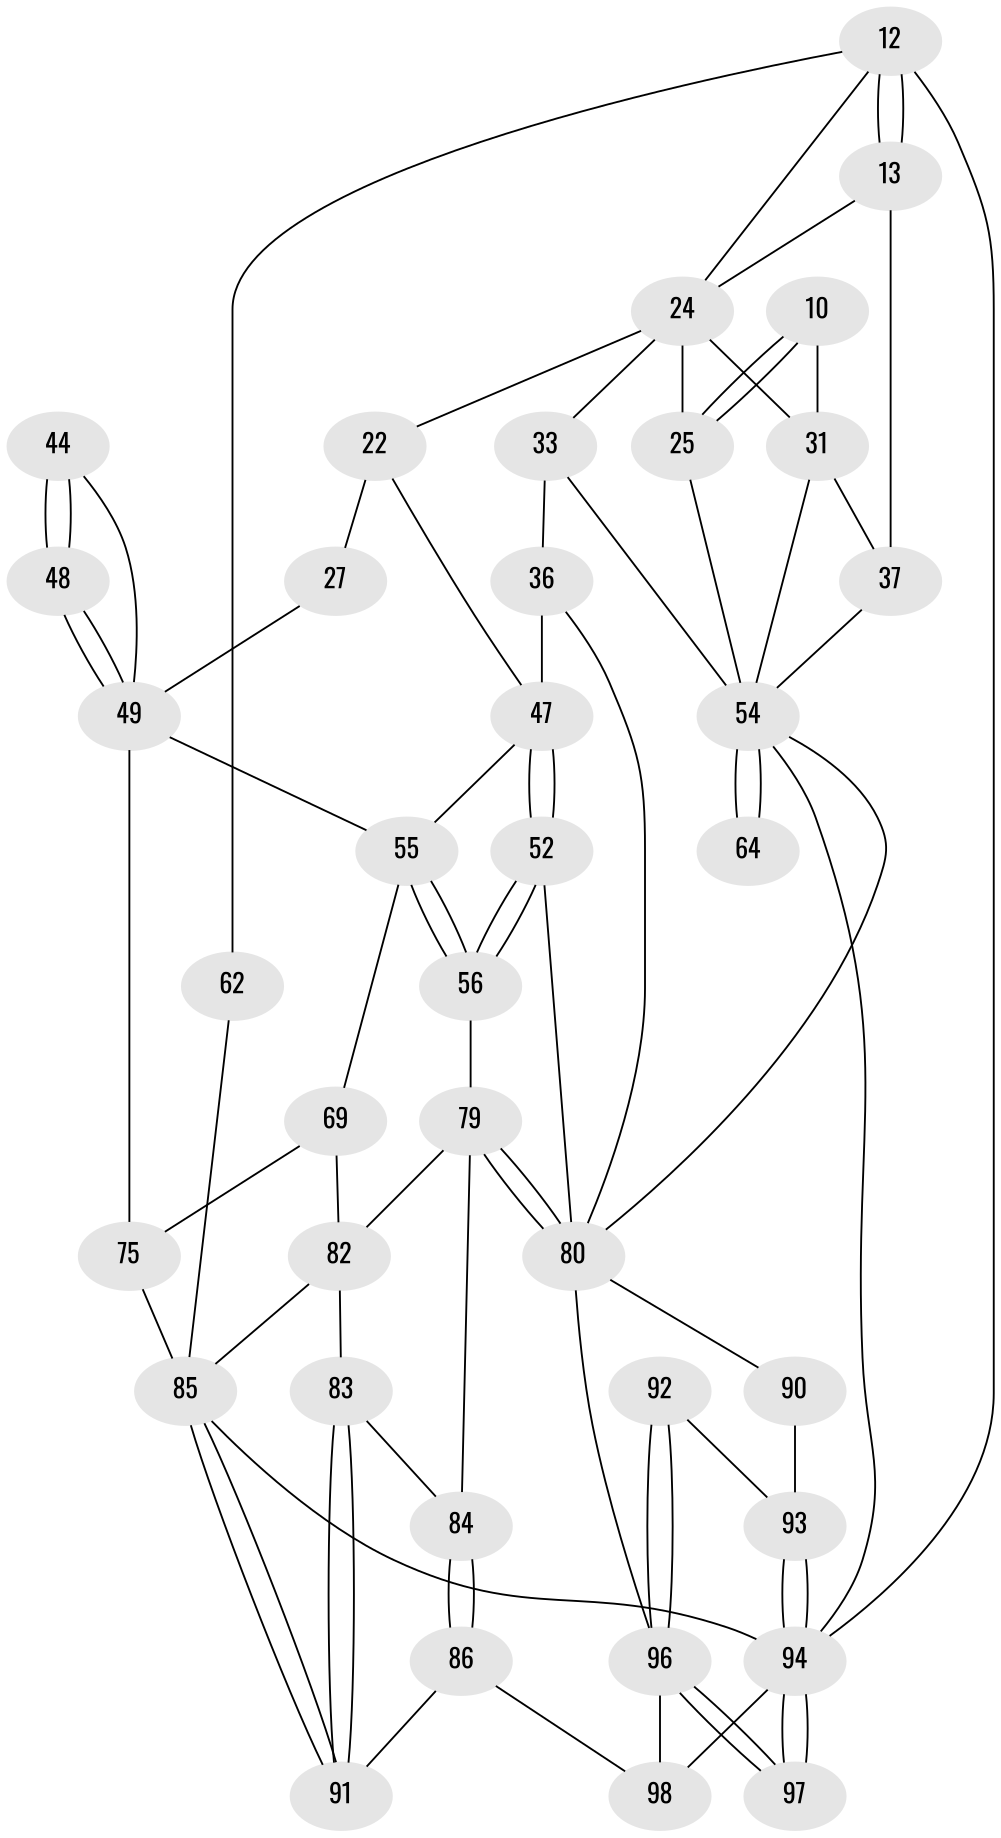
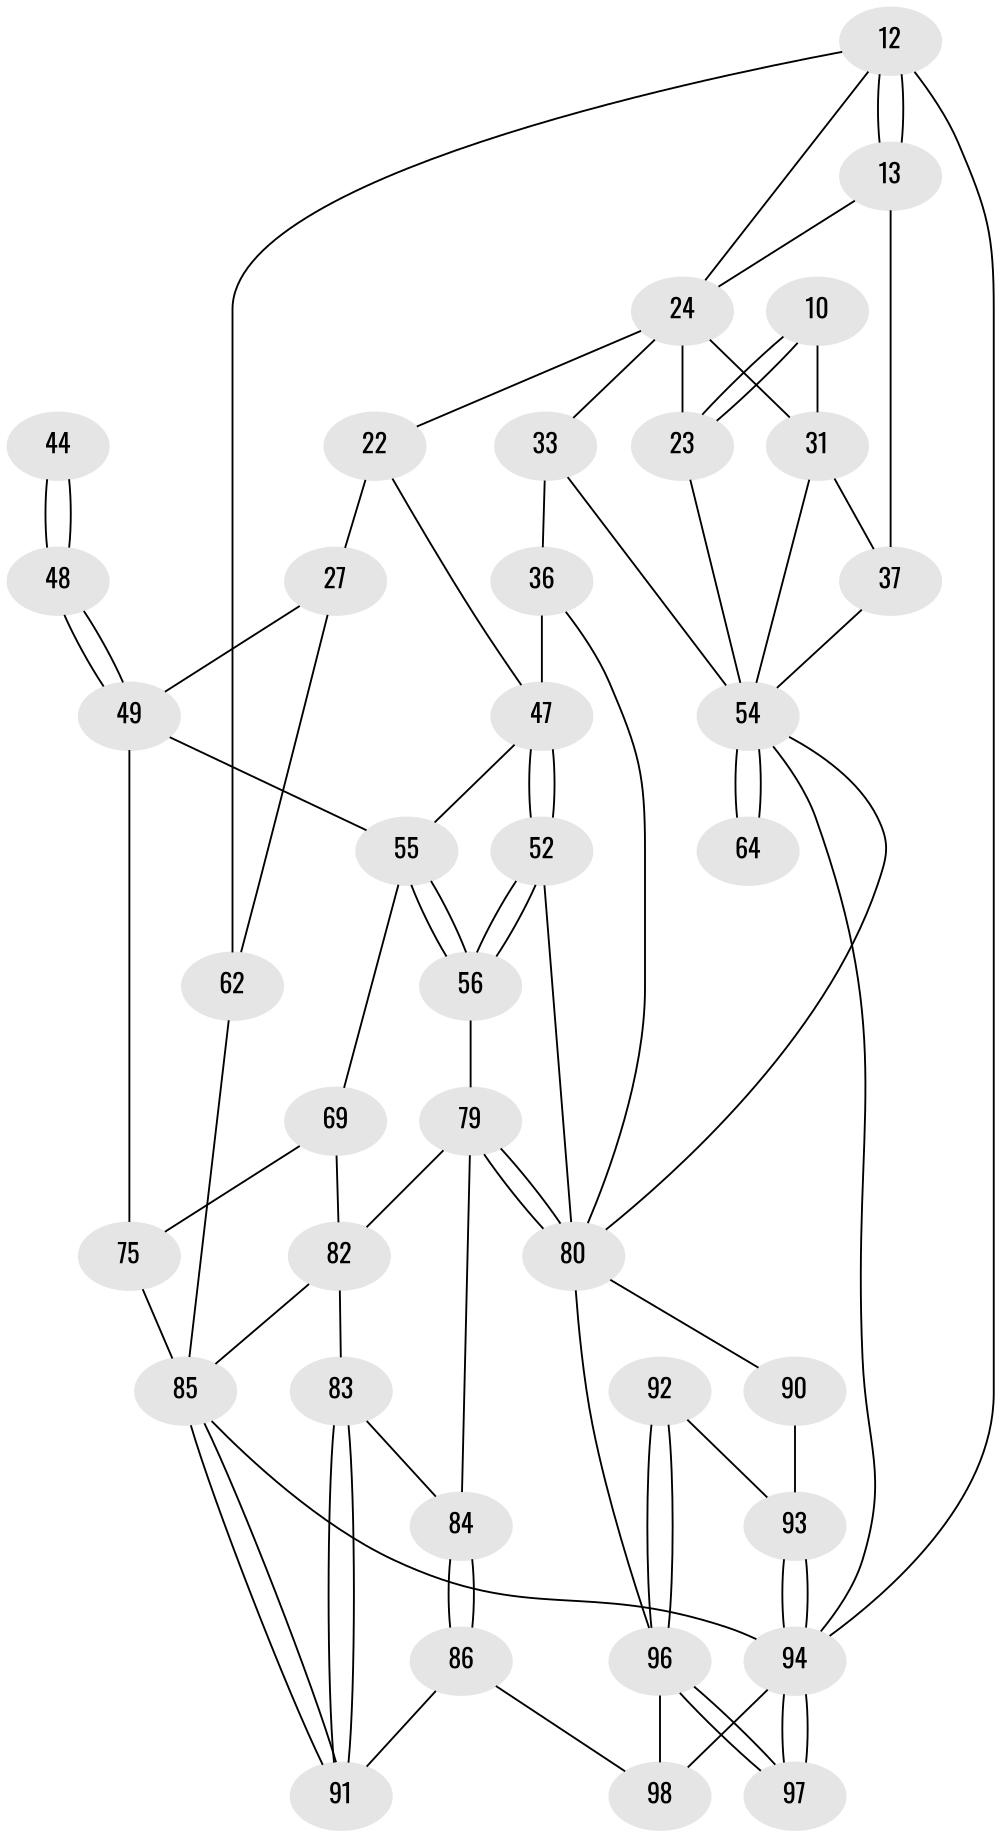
node "25": label "25" -> "23"
edge "44" -- "49": removed
edge "27" -- "62": added
